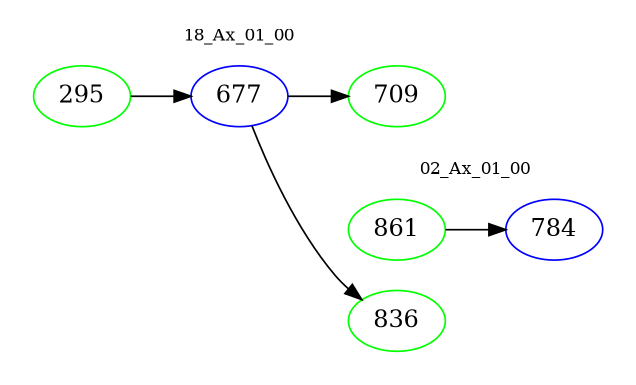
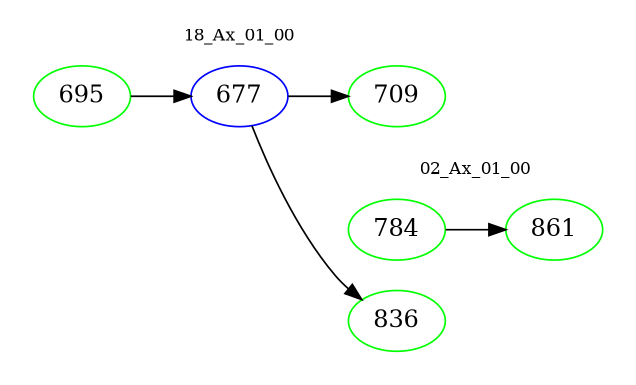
node "295": label "295" -> "695"
edge "861" -> "784": reversed
node "784": color blue -> green
